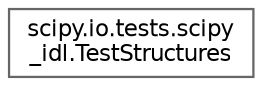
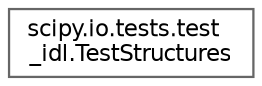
node "scipy.io.tests.scipy _idl.TestStructures": label "scipy.io.tests.scipy _idl.TestStructures" -> "scipy.io.tests.test _idl.TestStructures"
